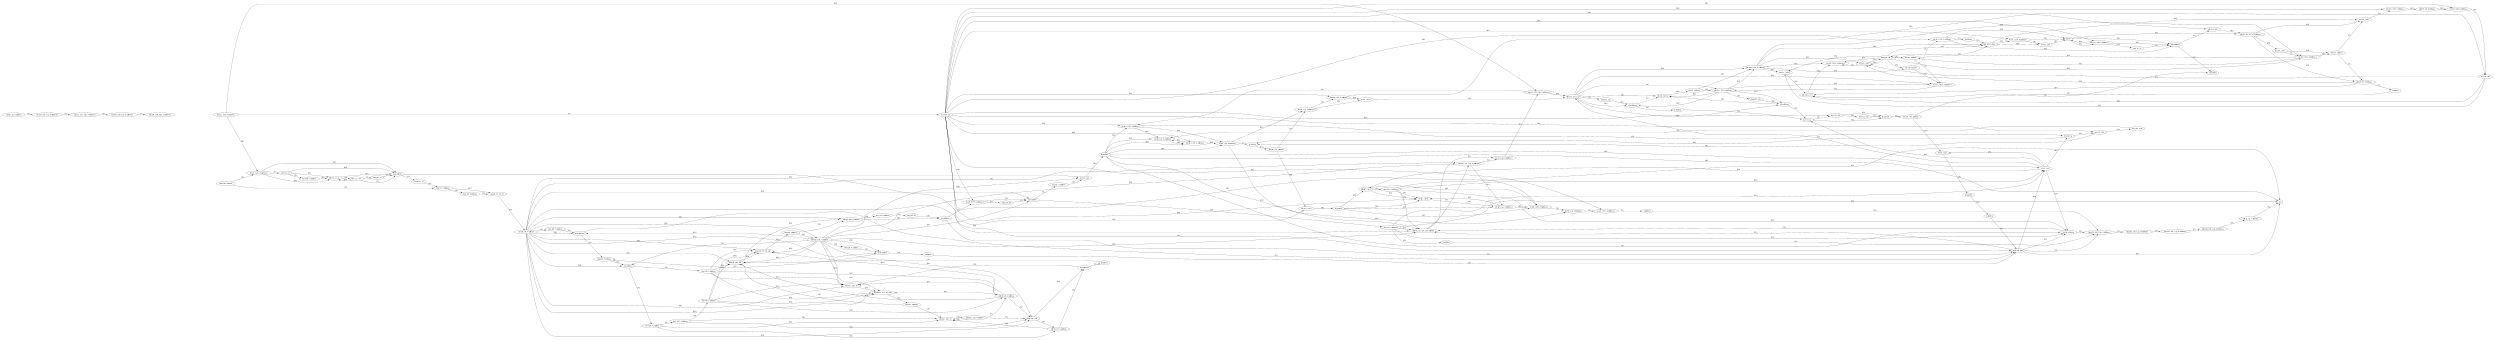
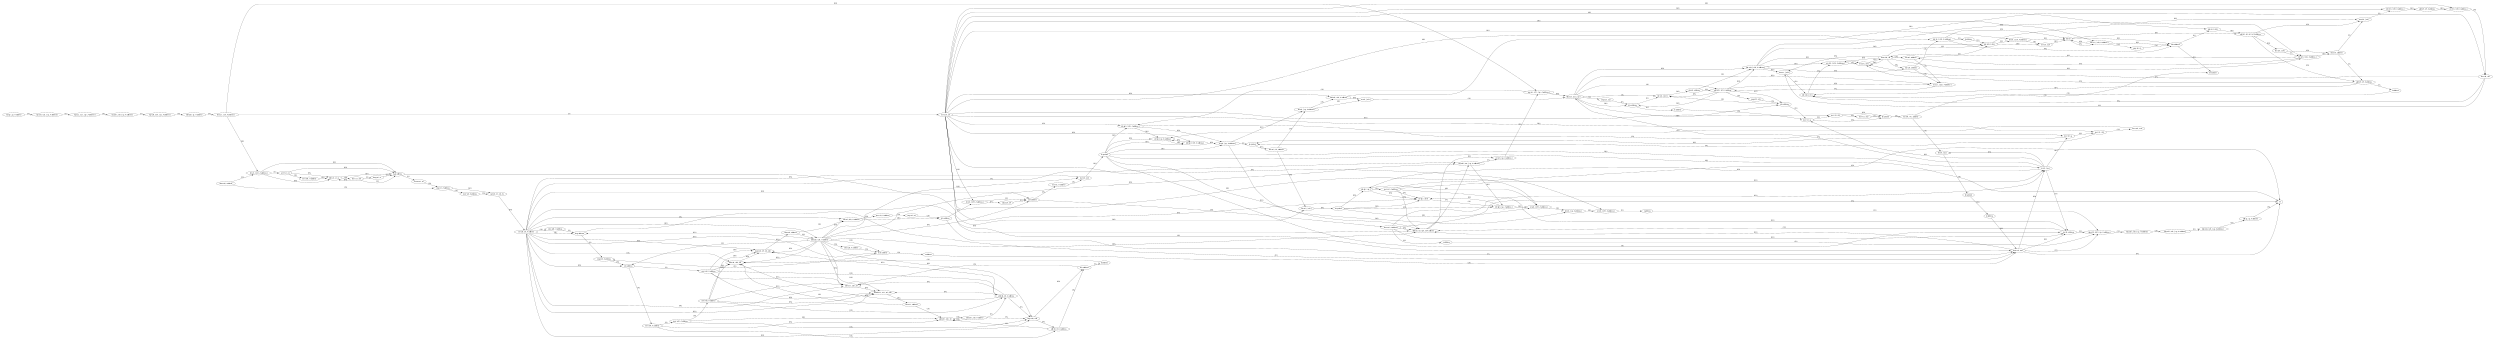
edge "str x24 , [ x9 ]" -> "str x10 , [ x24 , # address ]": reversed
node "add x29 , sp , # address": added
edge "udiv x9 , x20 , x8" -> "sub x8 , x20 , # address": now "add x20 , x20 , # address" -> "sub x8 , x20 , # address"
